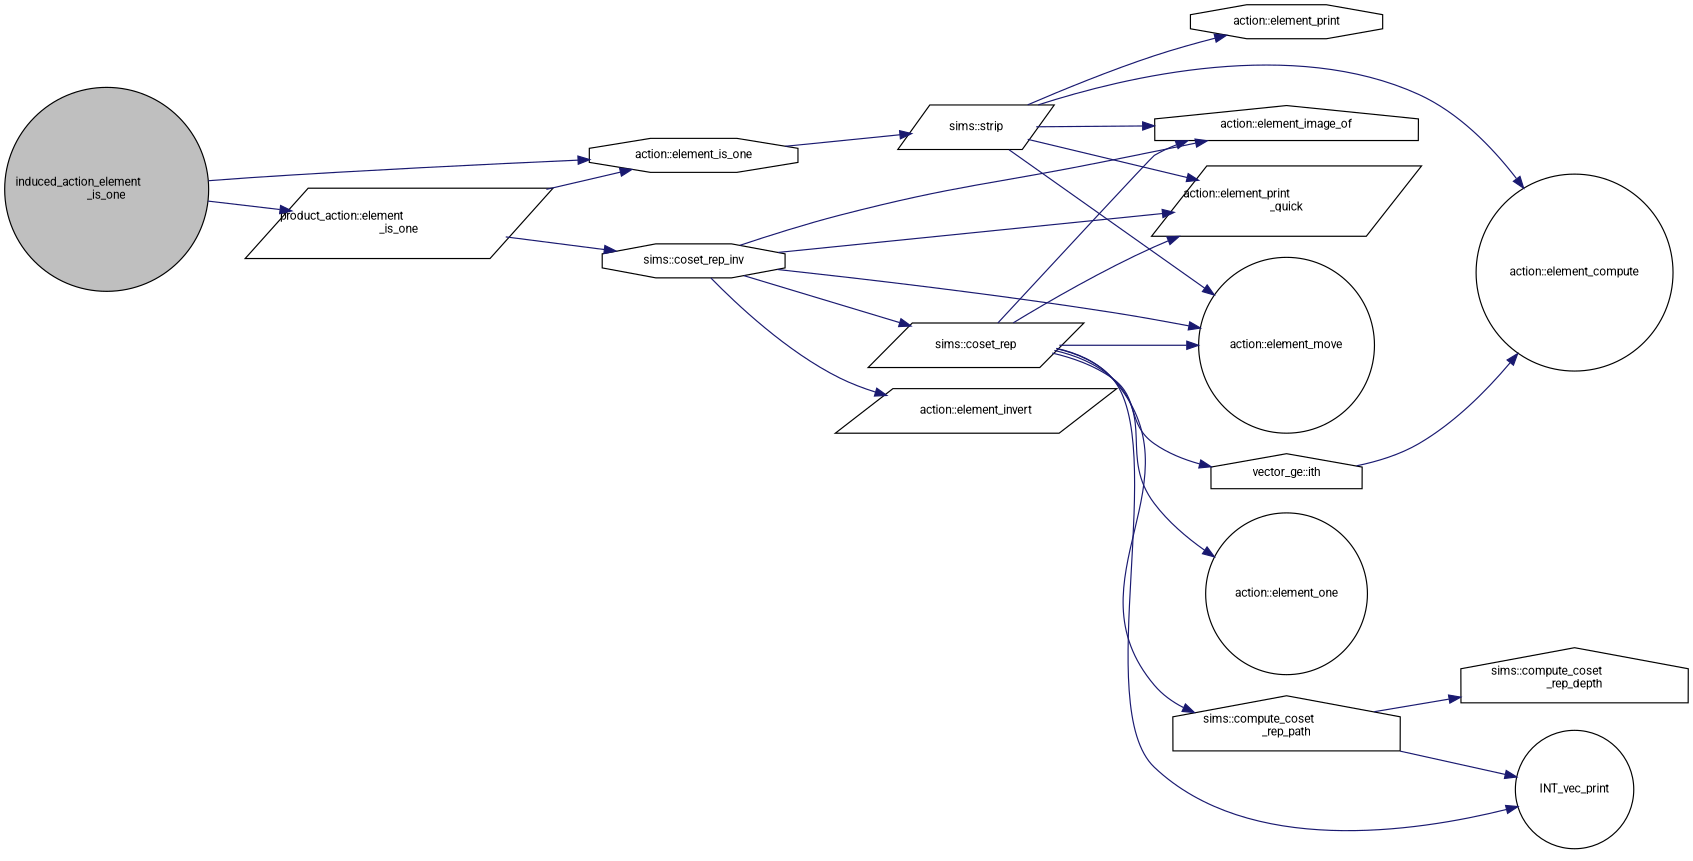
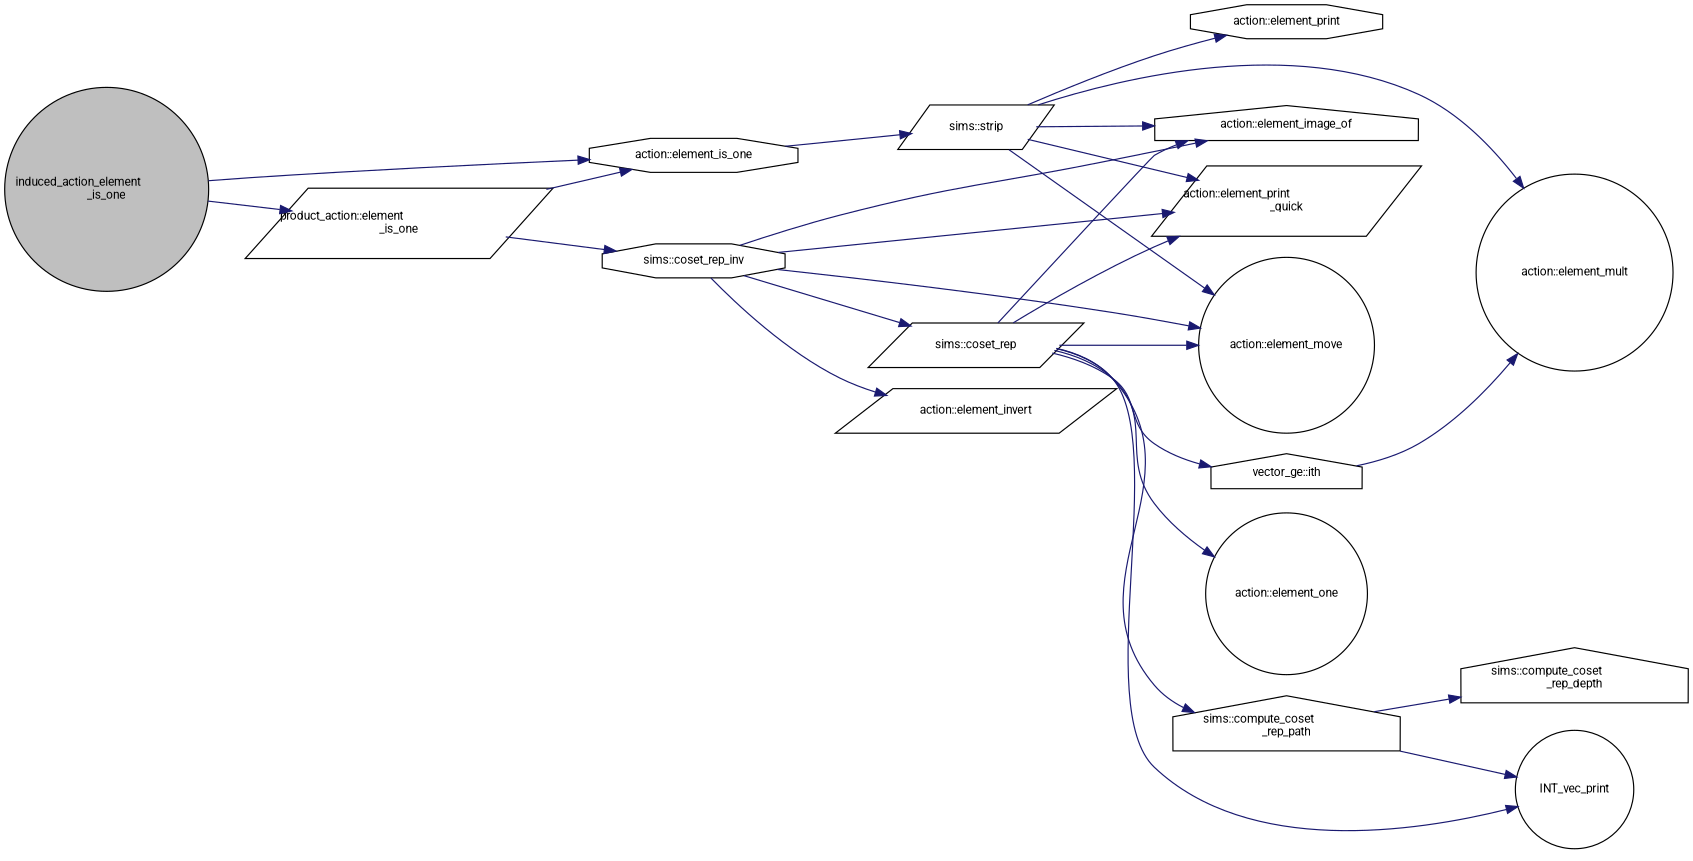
node "action::element_compute": label "action::element_compute" -> "action::element_mult"
